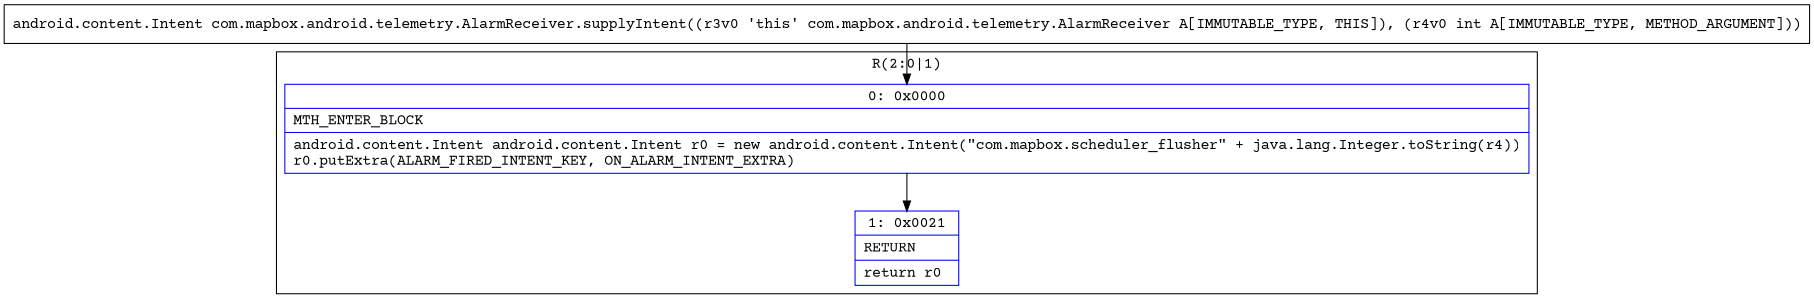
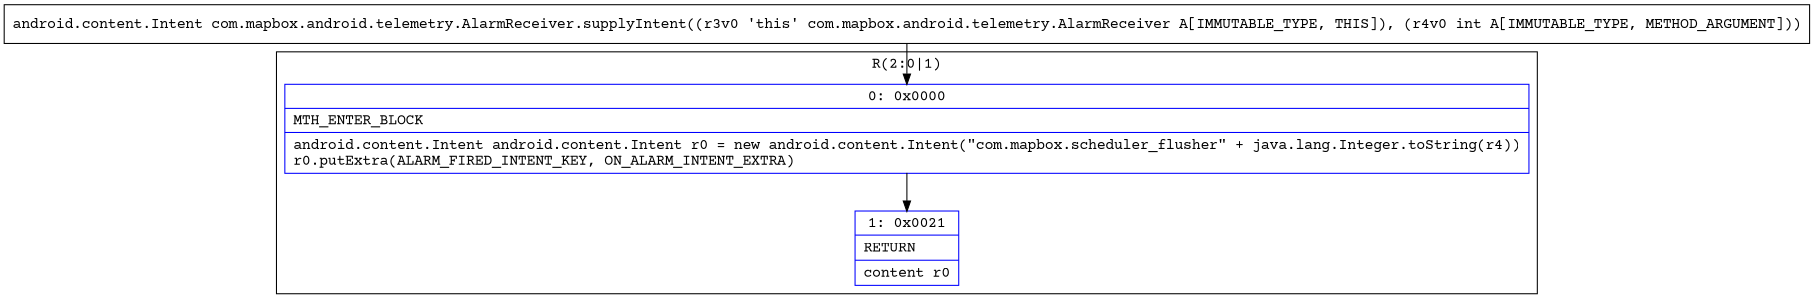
node "1: 0x0021": text "return r0" -> "content r0"
